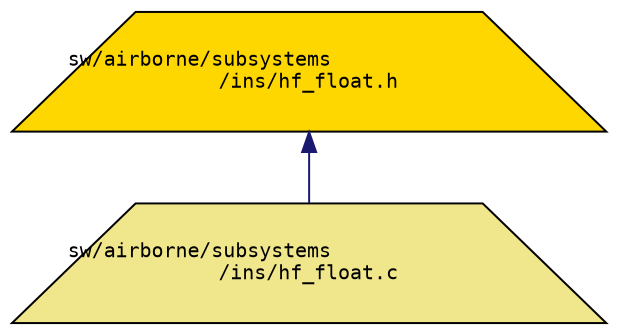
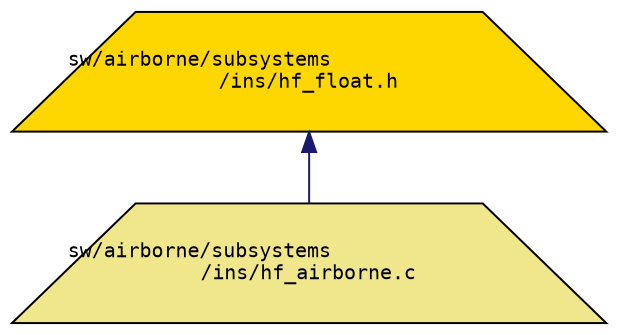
node "sw/airborne/subsystems /ins/hf_float.c": label "sw/airborne/subsystems /ins/hf_float.c" -> "sw/airborne/subsystems /ins/hf_airborne.c"
